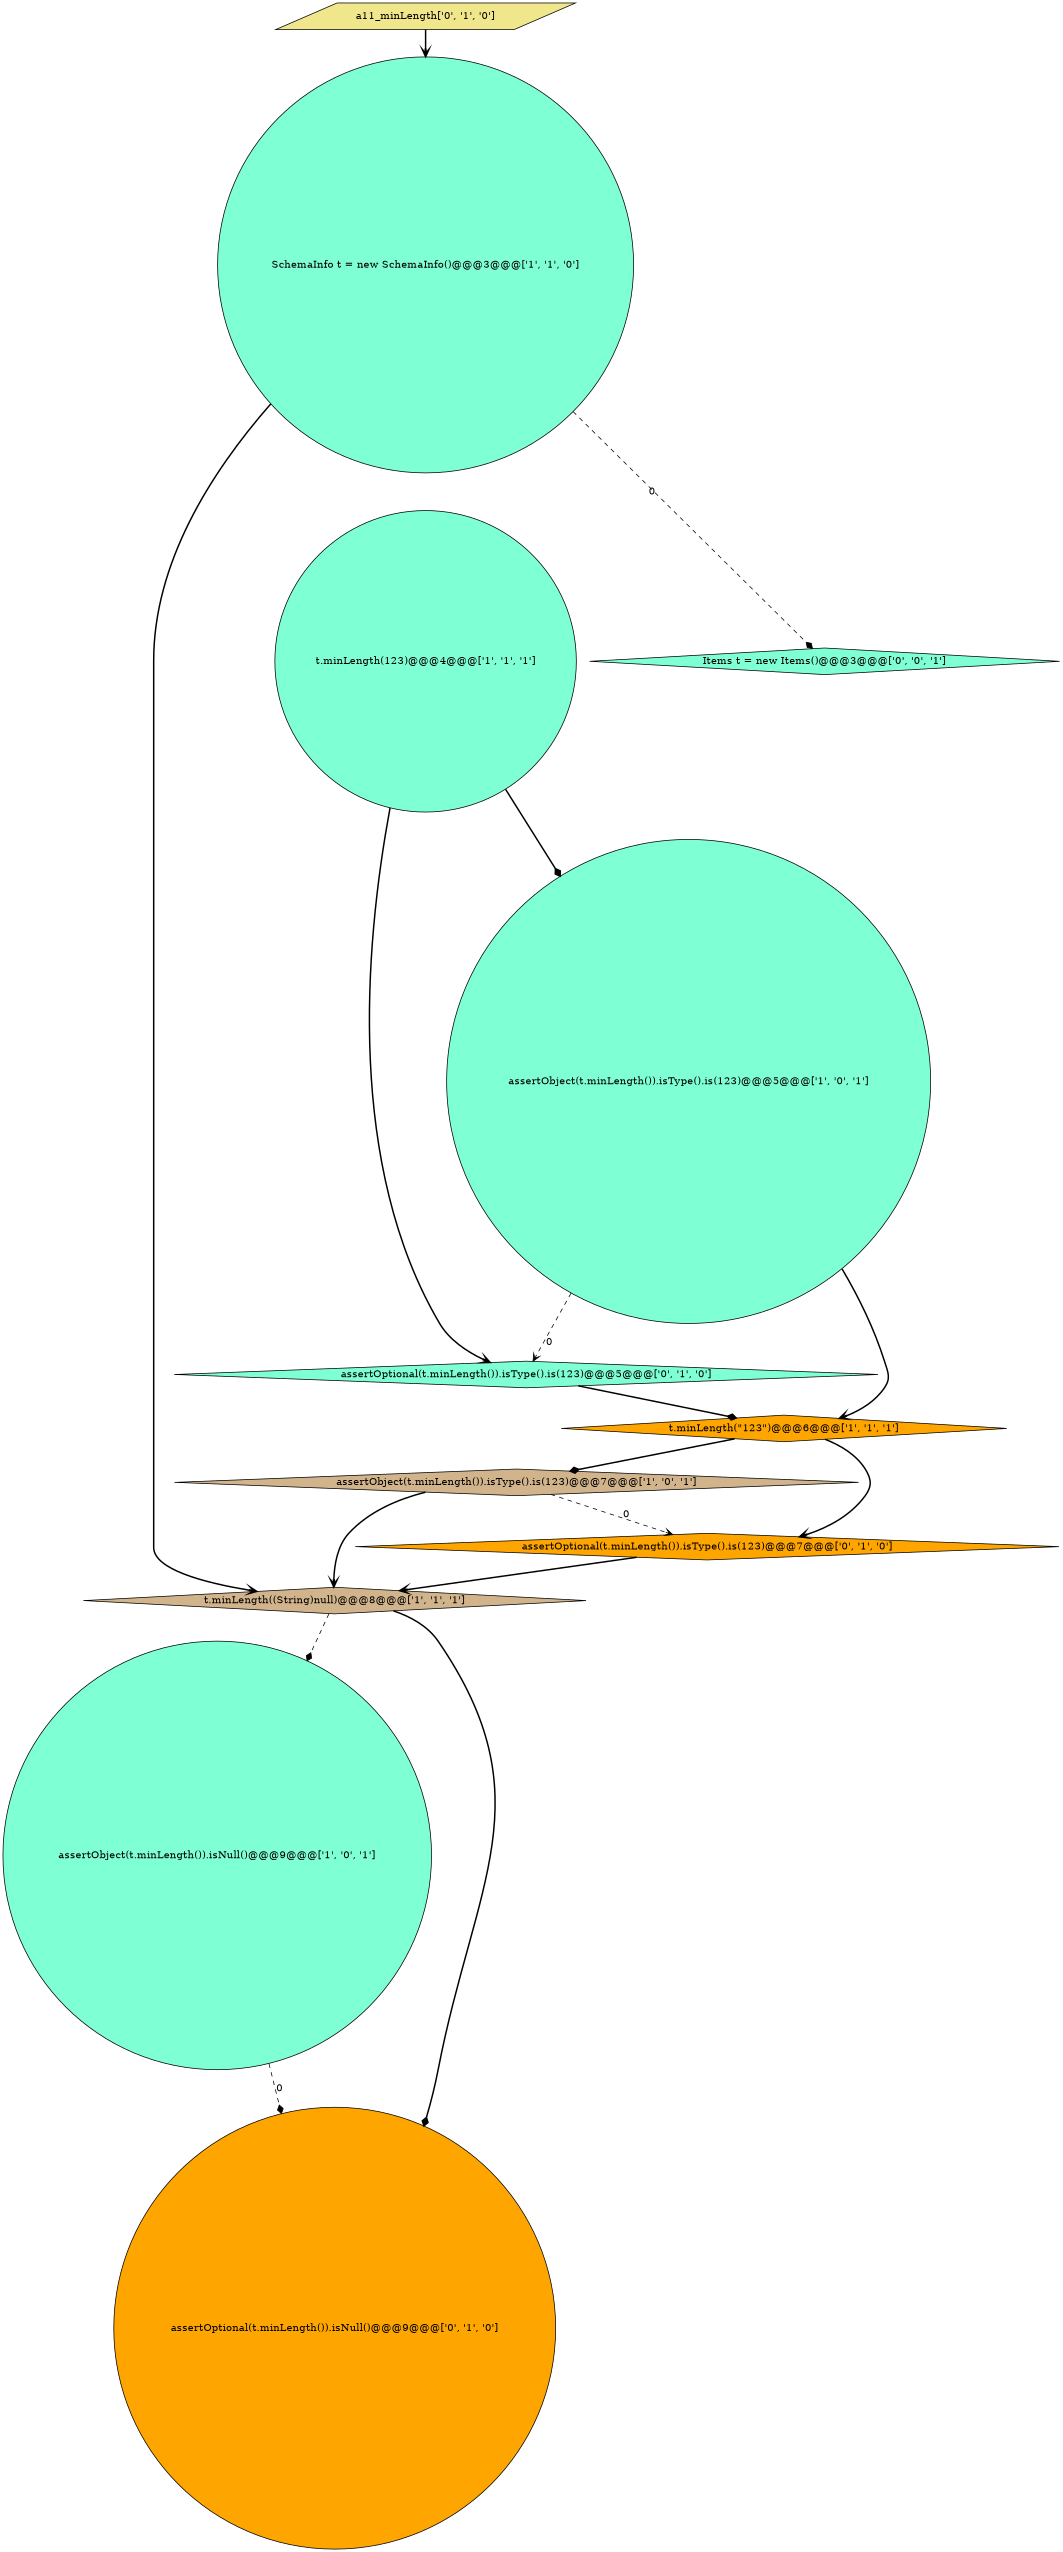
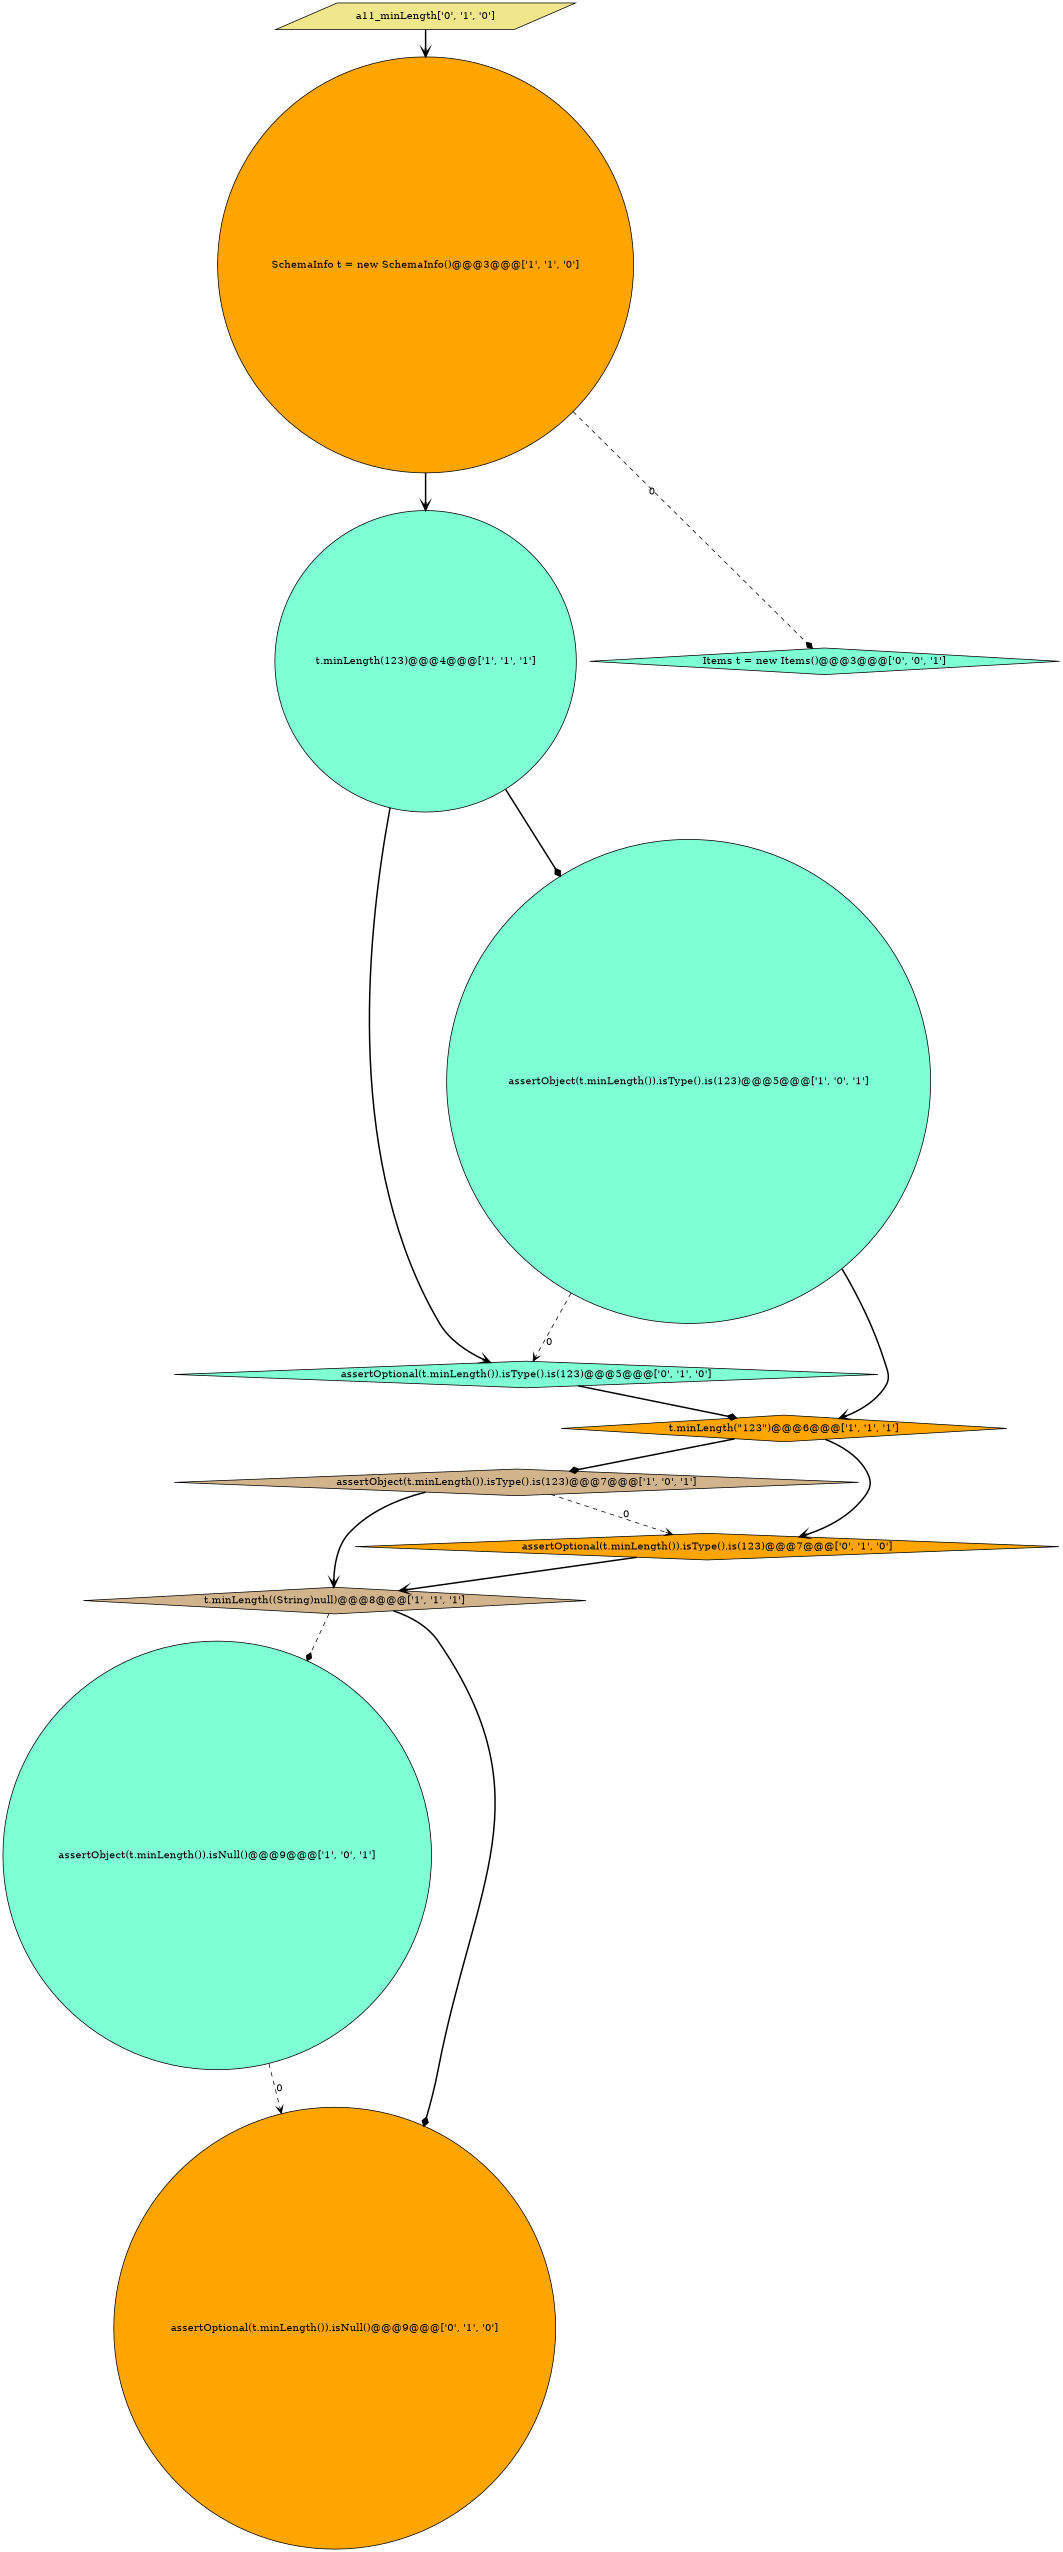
node "SchemaInfo t = new SchemaInfo()@@@3@@@['1', '1', '0']": fillcolor aquamarine -> orange
edge "SchemaInfo t = new SchemaInfo()@@@3@@@['1', '1', '0']" -> "t.minLength((String)null)@@@8@@@['1', '1', '1']": now "SchemaInfo t = new SchemaInfo()@@@3@@@['1', '1', '0']" -> "t.minLength(123)@@@4@@@['1', '1', '1']"
edge "assertObject(t.minLength()).isNull()@@@9@@@['1', '0', '1']" -> "assertOptional(t.minLength()).isNull()@@@9@@@['0', '1', '0']": arrowhead diamond -> vee
